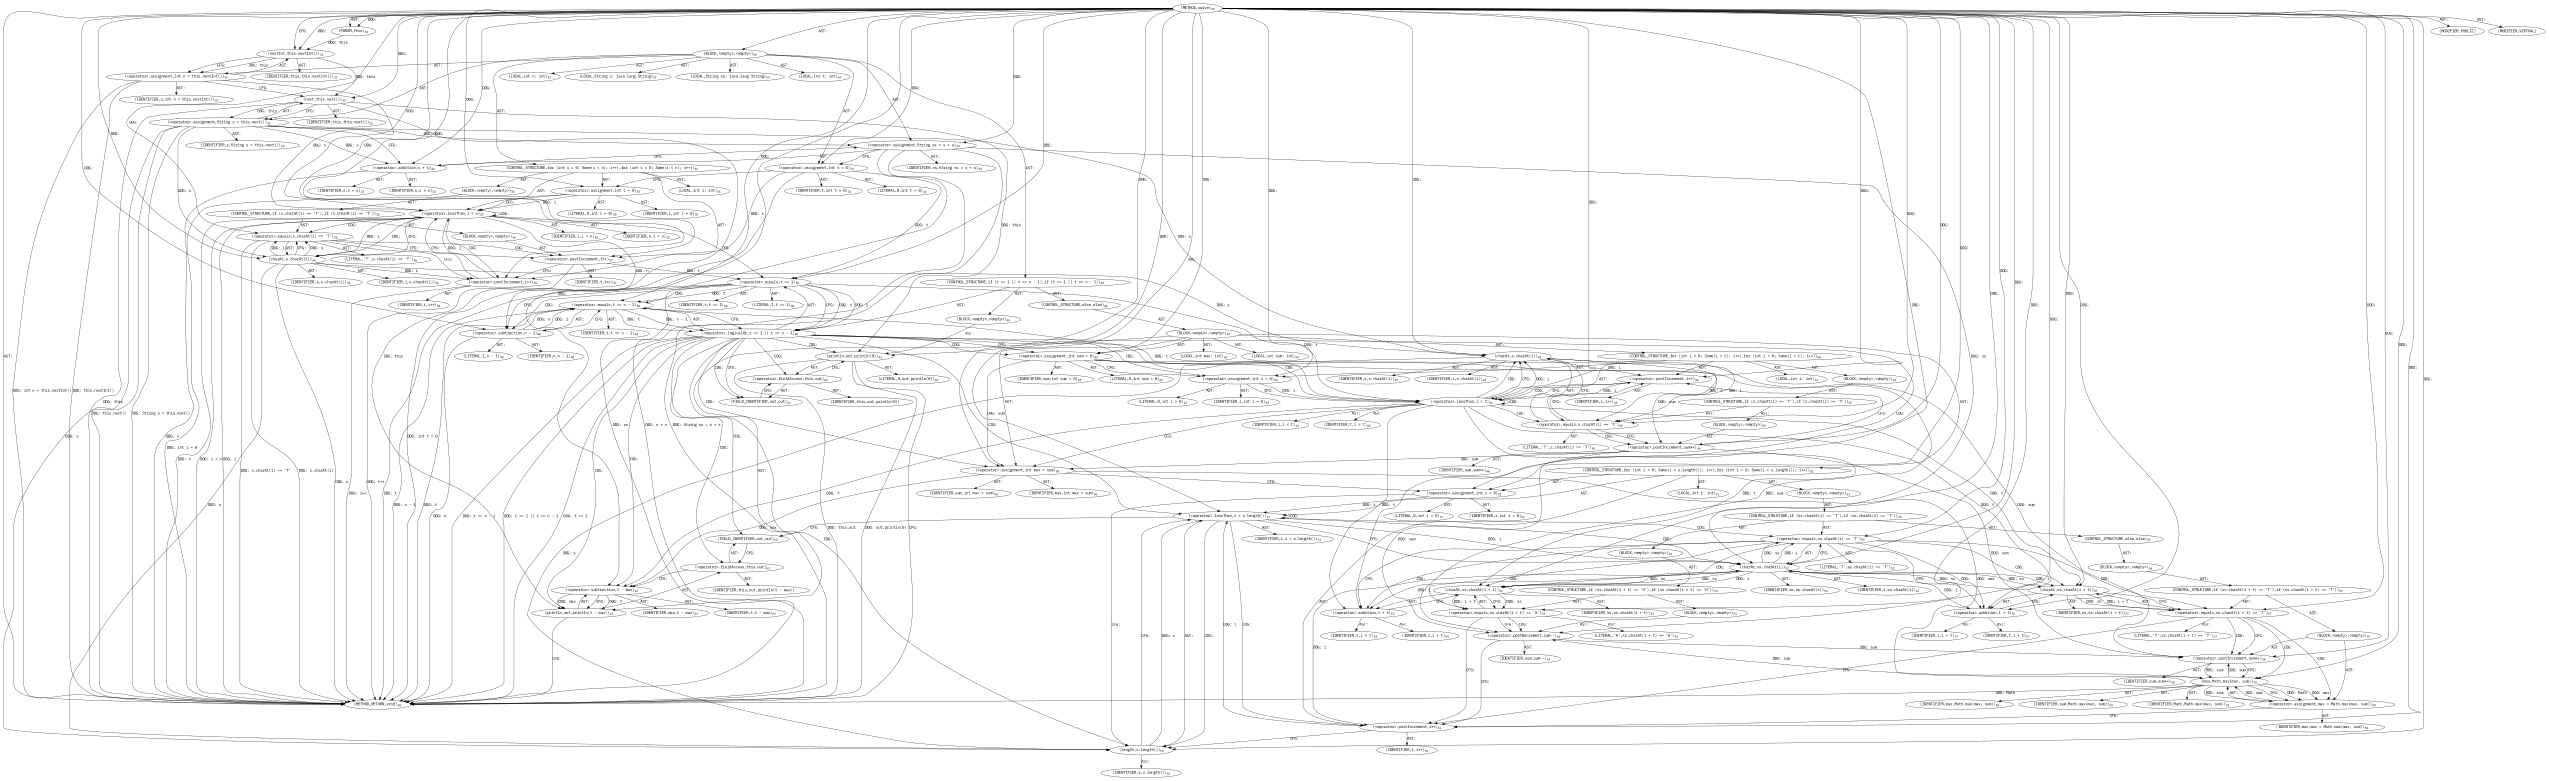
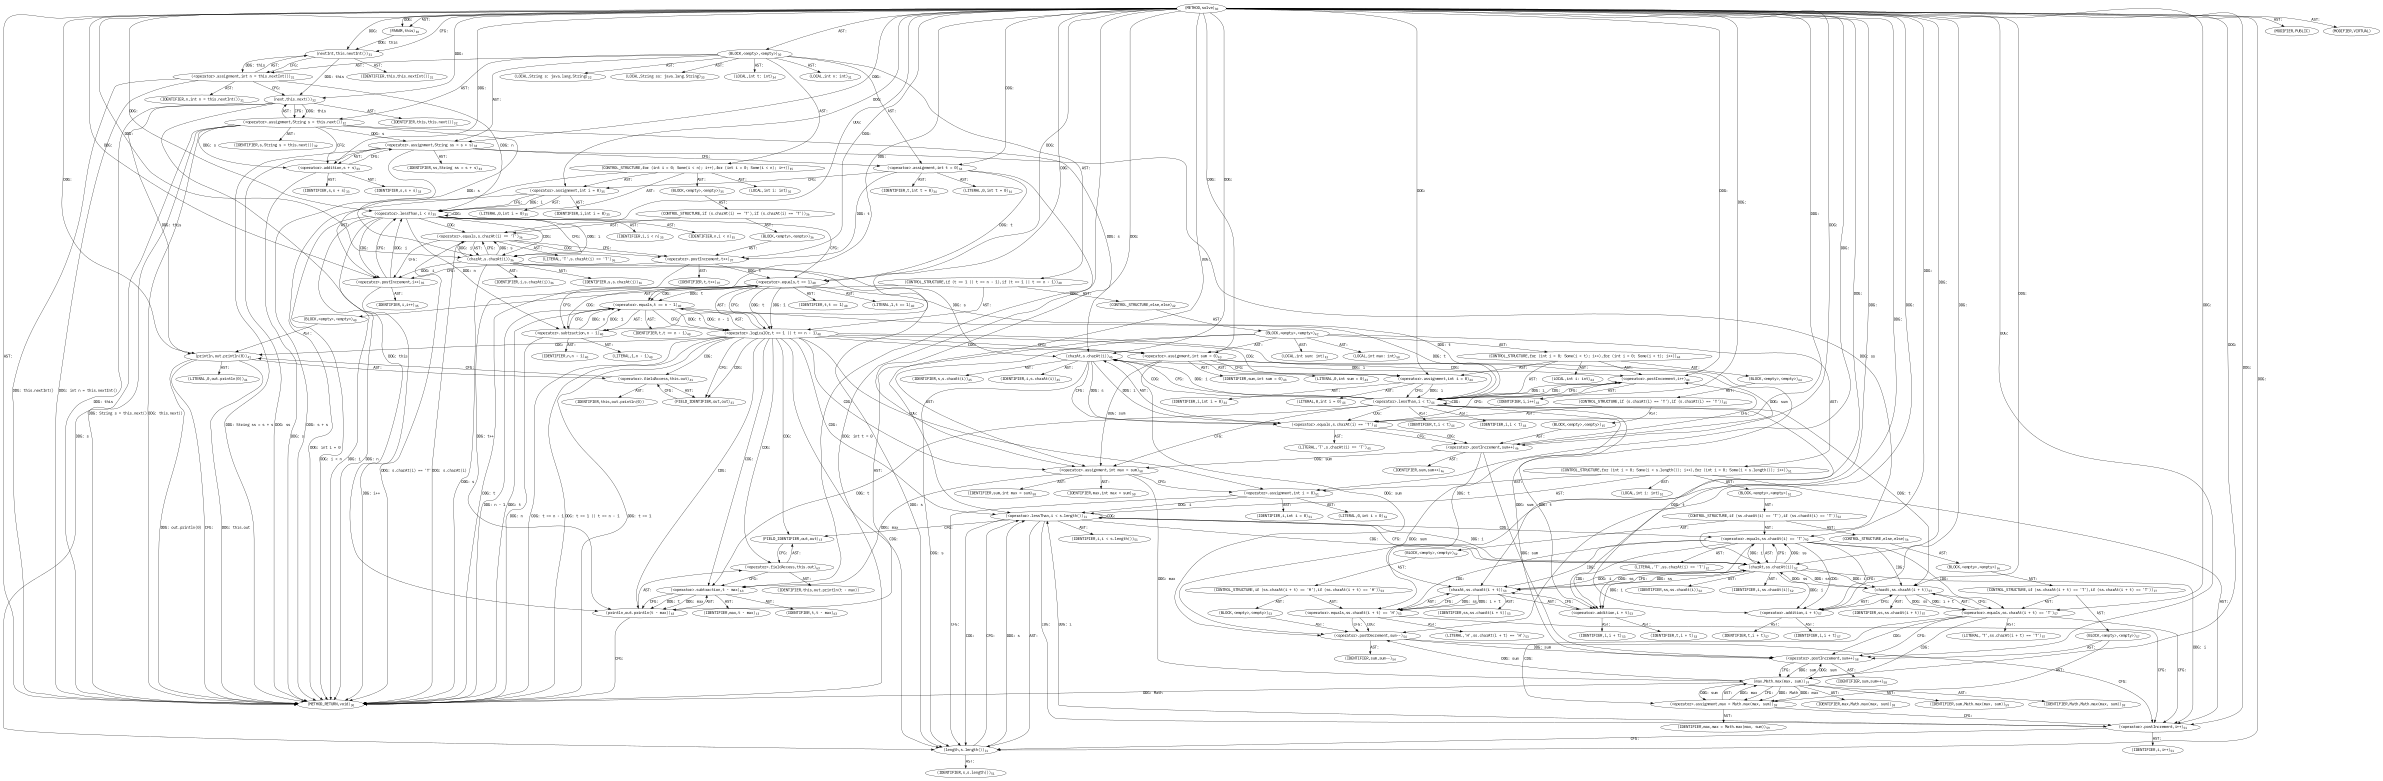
edge "(<operator>.postIncrement,t++)" -> "(METHOD_RETURN,void)": now "(<operator>.postIncrement,t++)" -> "(println,out.println(t - max))"
